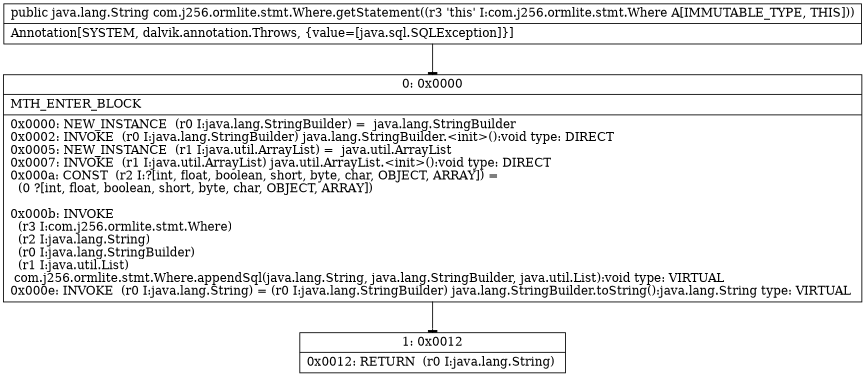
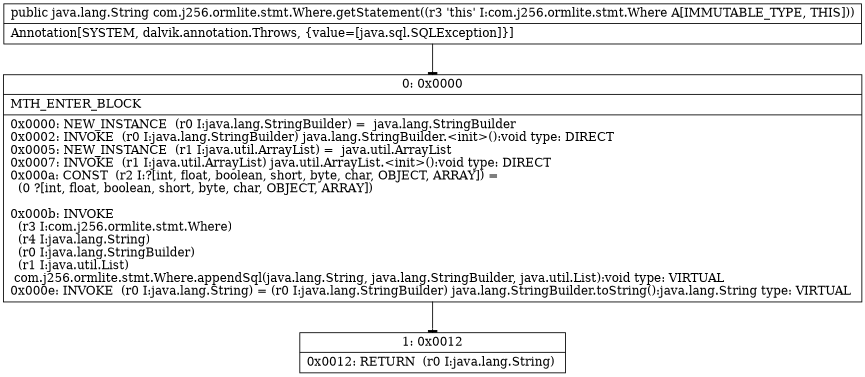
node "0: 0x0000": text "(r2 I:java.lang.String)" -> "(r4 I:java.lang.String)"
